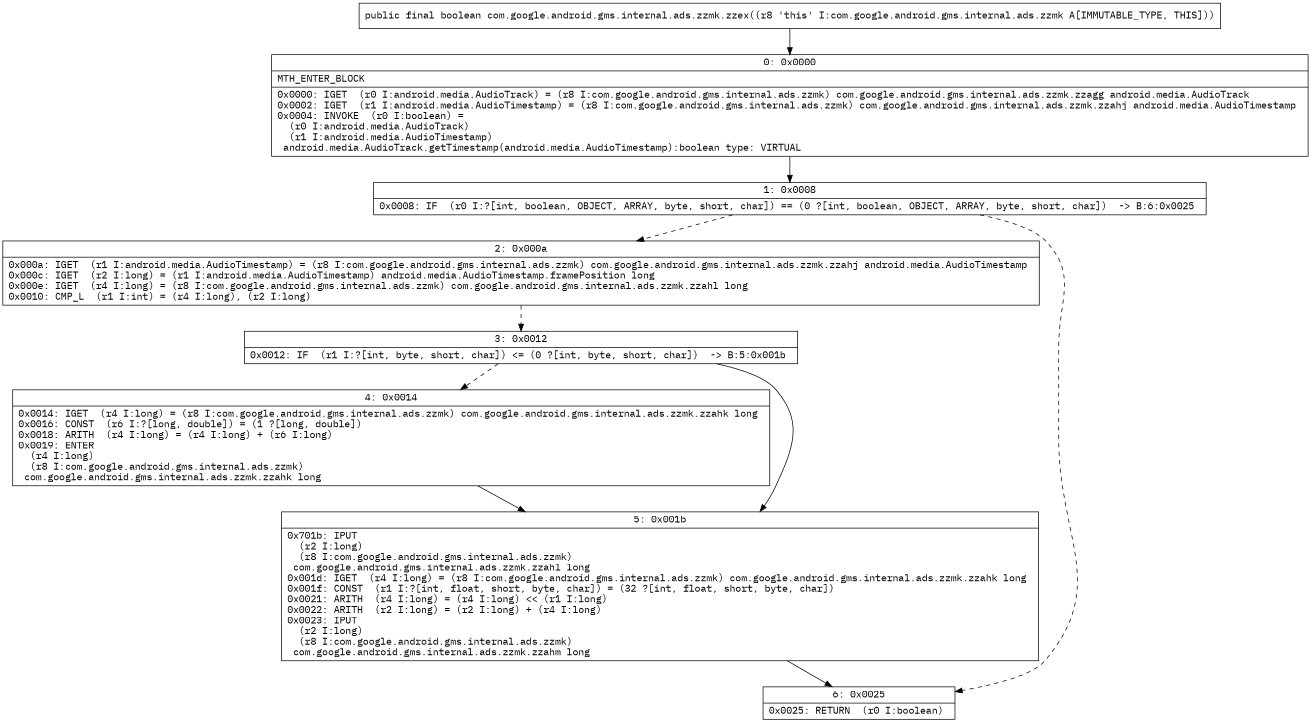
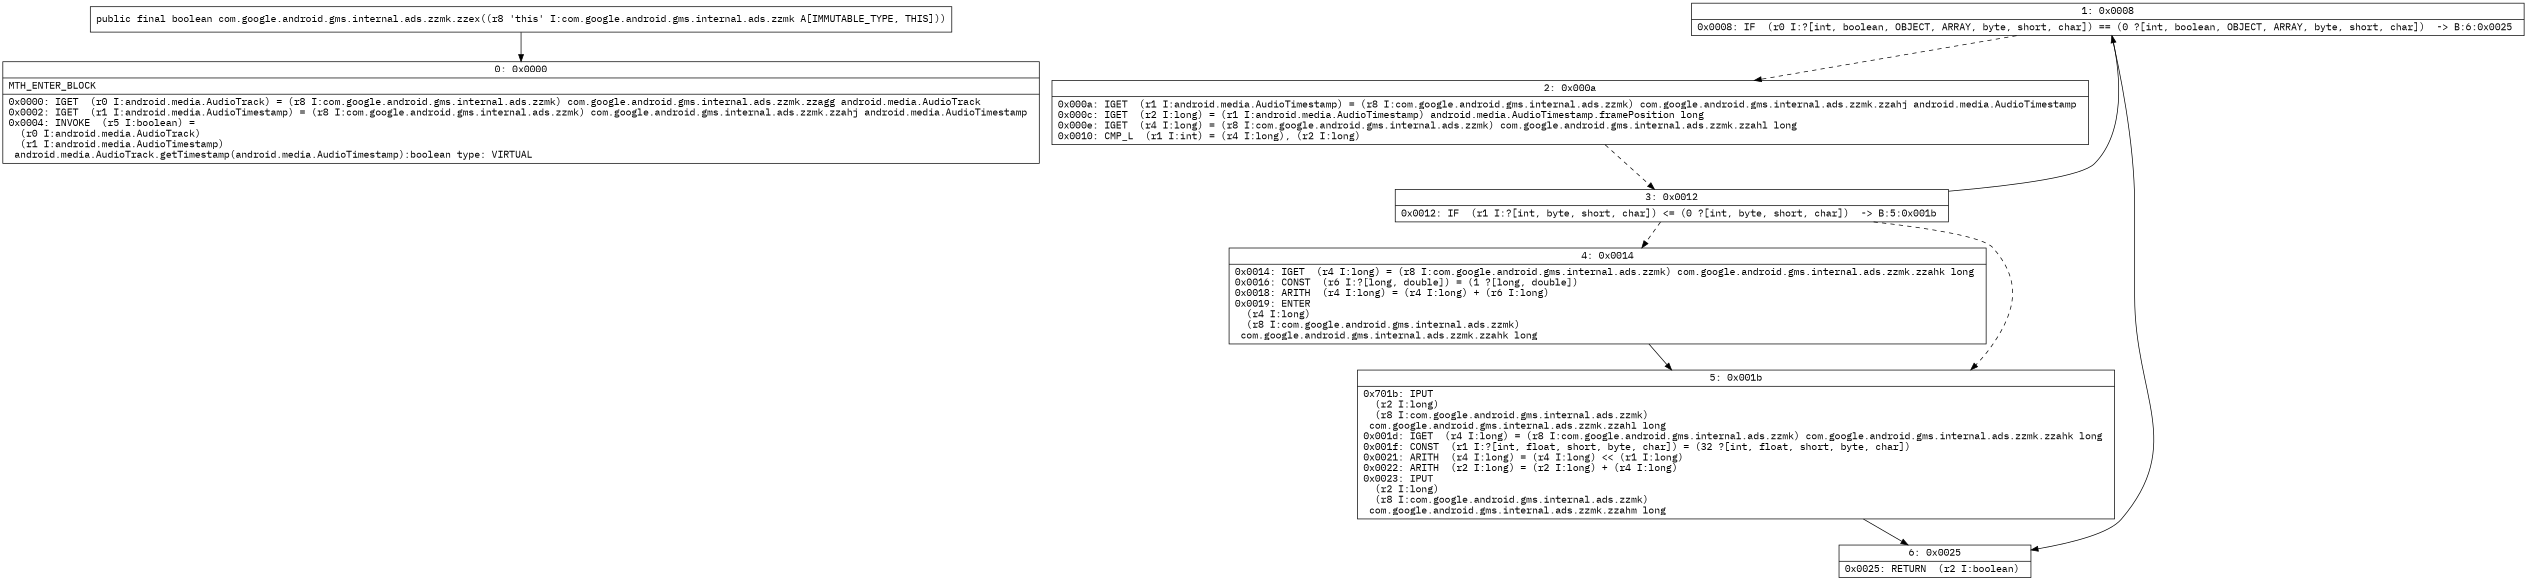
node "0: 0x0000": text "0x0004: INVOKE  (r0 I:boolean) =" -> "0x0004: INVOKE  (r5 I:boolean) ="
edge "0: 0x0000" -> "1: 0x0008": now "3: 0x0012" -> "1: 0x0008"
edge "3: 0x0012" -> "5: 0x001b": style solid -> dashed
edge "1: 0x0008" -> "6: 0x0025": style dashed -> solid
node "6: 0x0025": text "0x0025: RETURN  (r0 I:boolean)" -> "0x0025: RETURN  (r2 I:boolean)"
